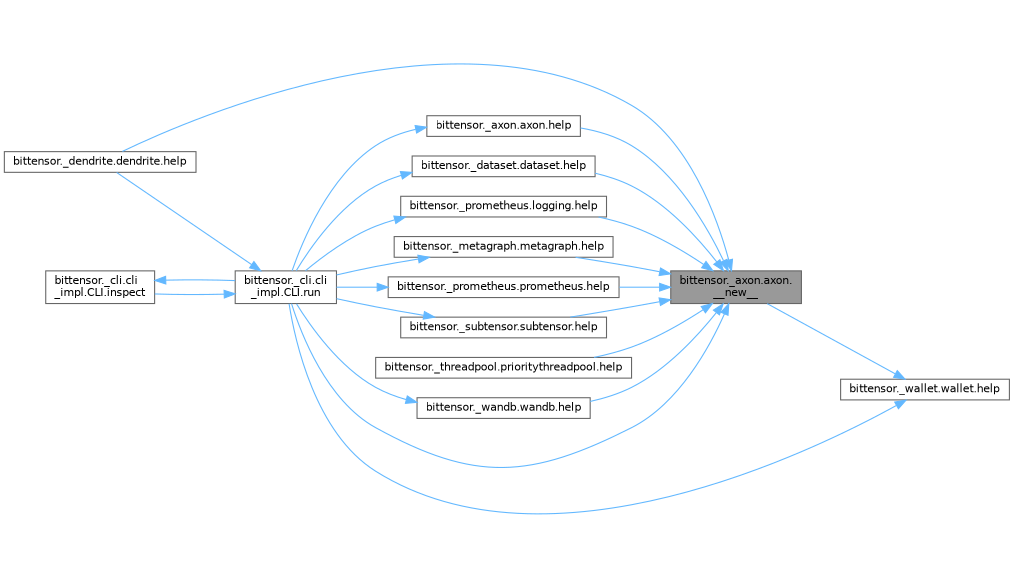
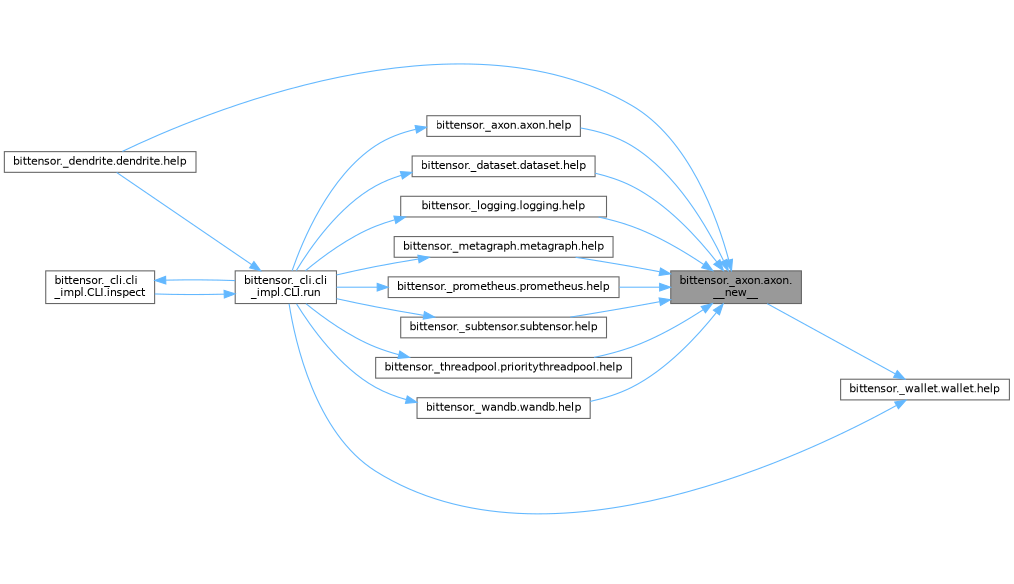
node "bittensor._prometheus.logging.help": label "bittensor._prometheus.logging.help" -> "bittensor._logging.logging.help"
edge "bittensor._cli.cli _impl.CLI.run" -> "bittensor._axon.axon. __new__": now "bittensor._cli.cli _impl.CLI.run" -> "bittensor._threadpool.prioritythreadpool.help"
